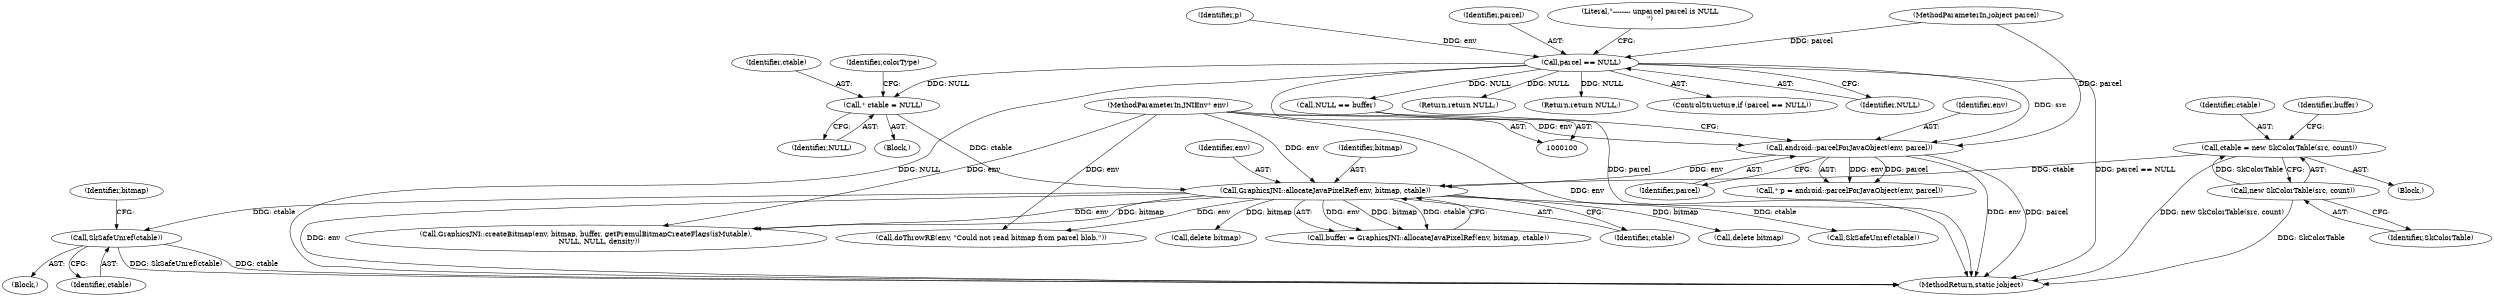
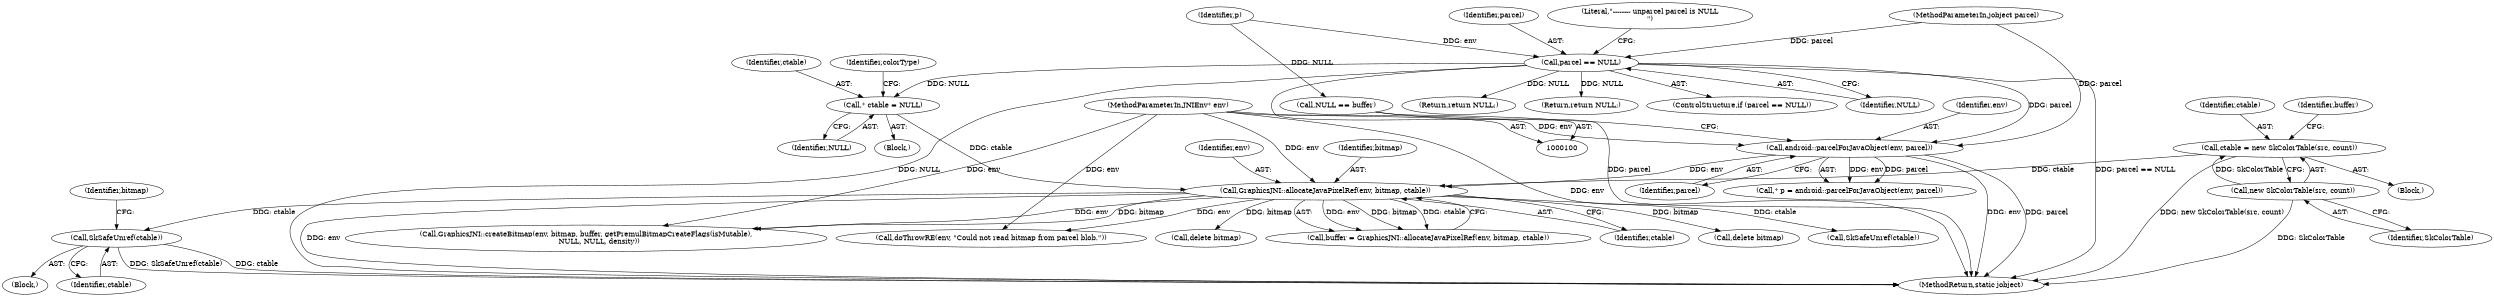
edge "(Call,parcel == NULL)" -> "(Call,NULL == buffer)": now "(Identifier,p)" -> "(Call,NULL == buffer)"
edge "(Call,parcel == NULL)" -> "(Call,android::parcelForJavaObject(env, parcel))": label "DDG: src" -> "DDG: parcel"
